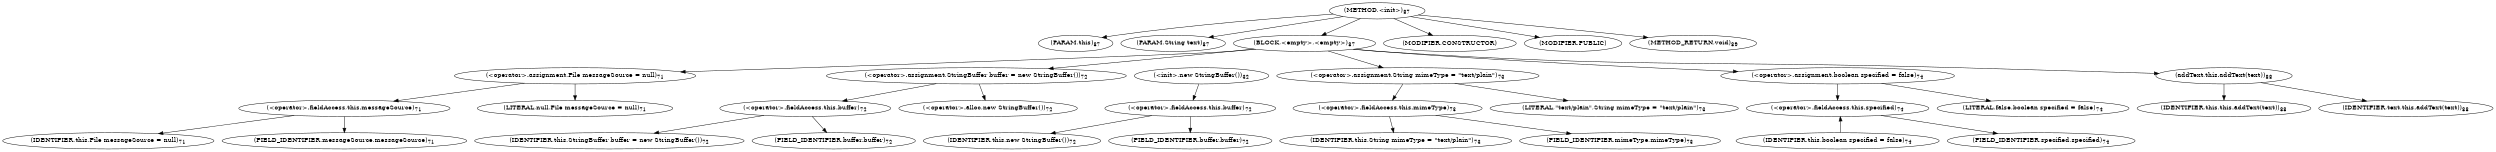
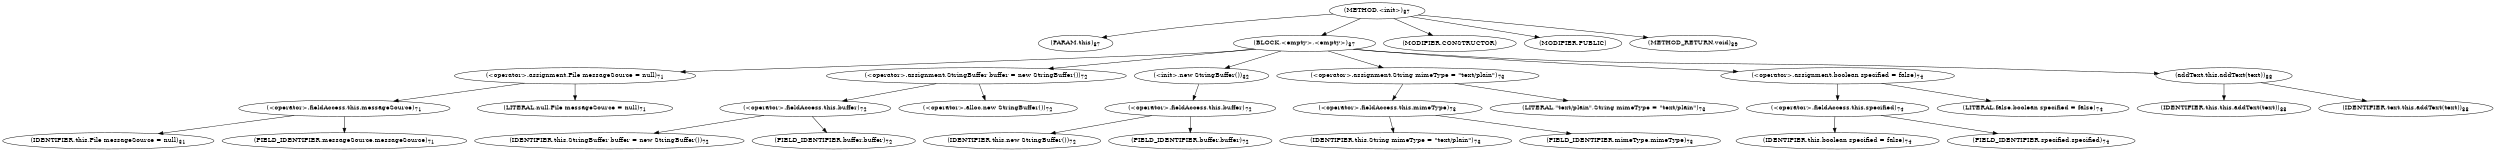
node "(PARAM,String text)": removed
edge "(BLOCK,<empty>,<empty>)" -> "(<init>,new StringBuffer())": added
edge "(IDENTIFIER,this,boolean specified = false)" -> "(<operator>.fieldAccess,this.specified)": reversed
node "(IDENTIFIER,this,File messageSource = null)": text "71" -> "31"
